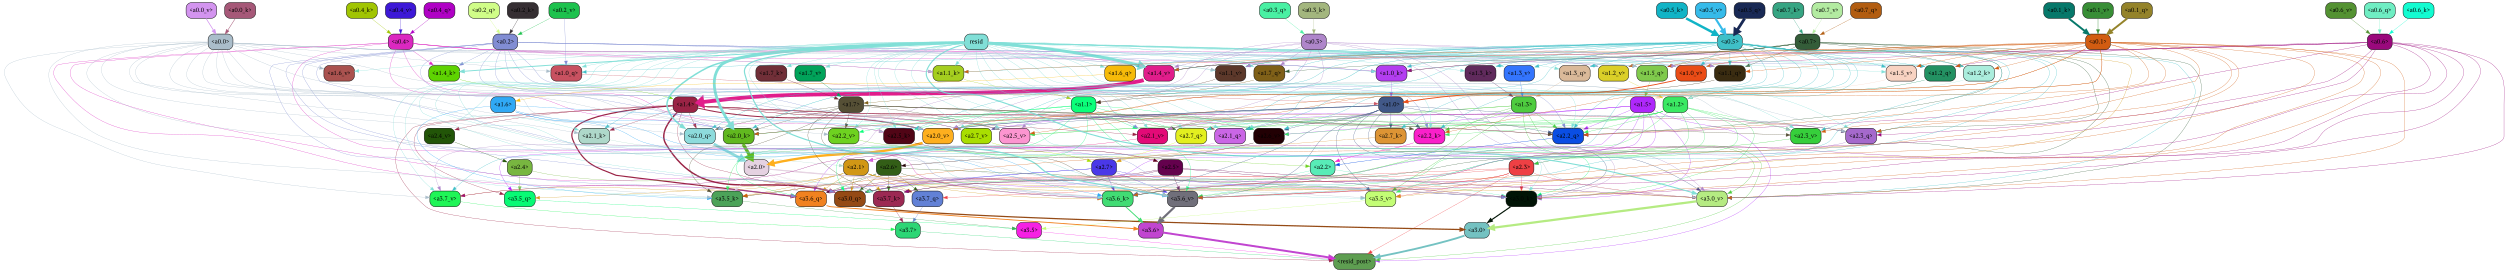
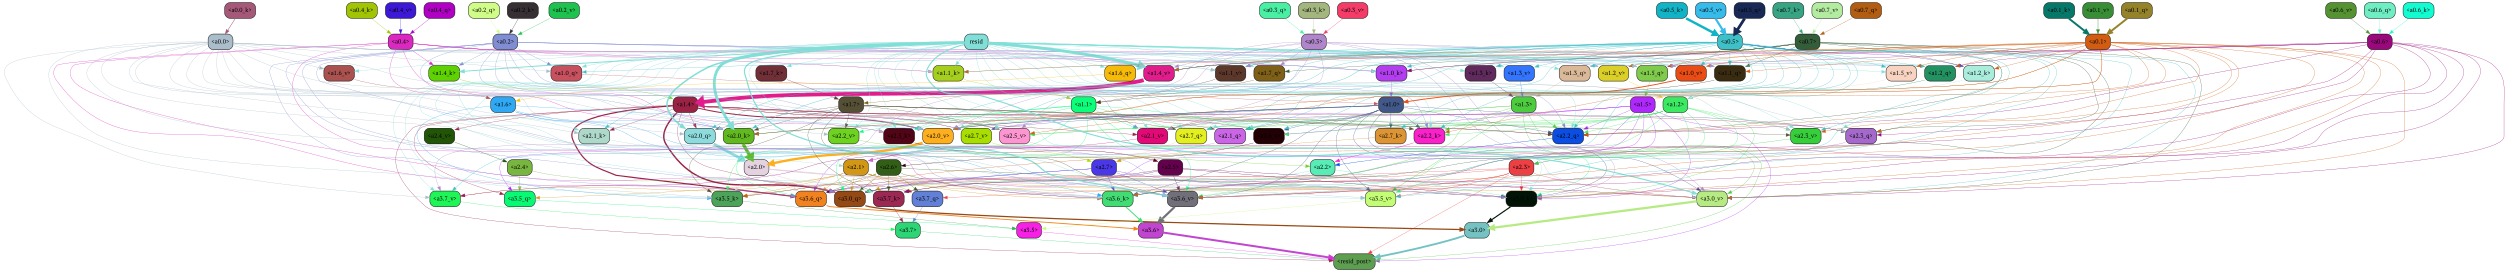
node "<a0.0_v>": removed
node "<a0.3_v>": added
edge "<a0.2_v>" -> "<a1.0_q>": now "<a0.2>" -> "<a1.0_q>"
edge "<a0.5>" -> "<a1.2_k>": color #3fc0c7 -> #4a38e8
node "<a1.7_v>": removed
edge "<a1.6_v>" -> "<a1.6>": added
edge "<a0.5>" -> "<a3.5_v>": color #d19715 -> #3fc0c7
